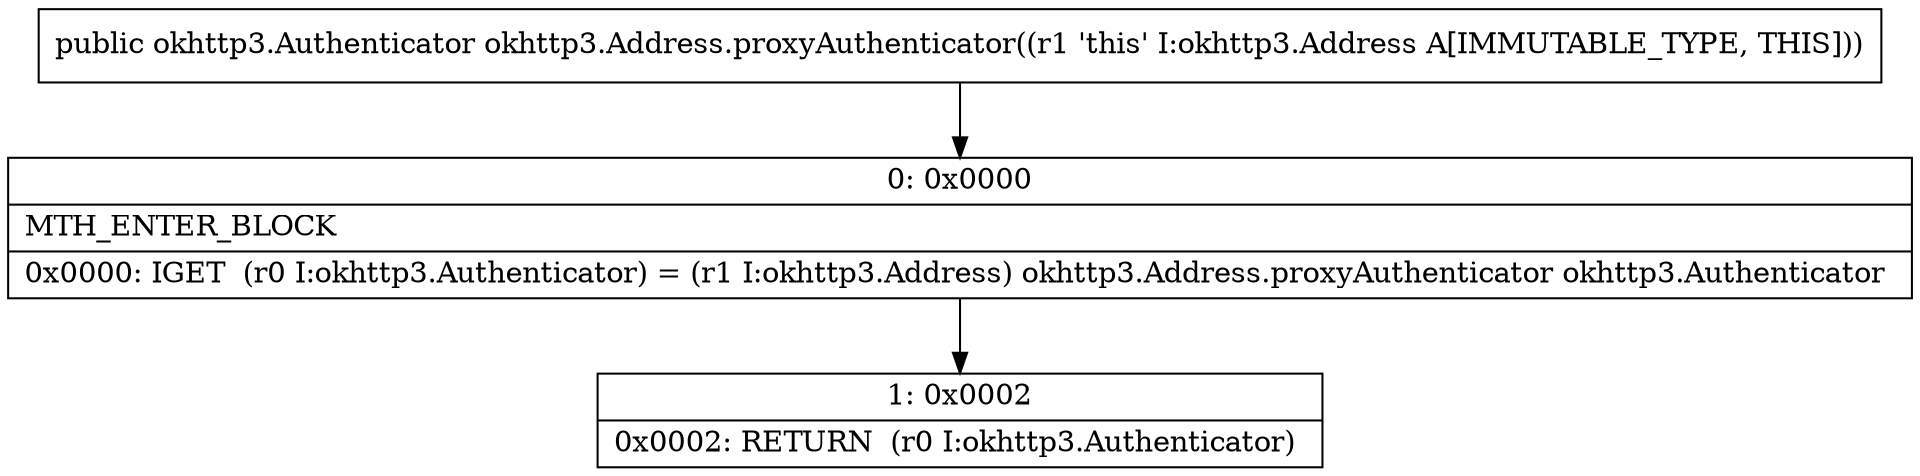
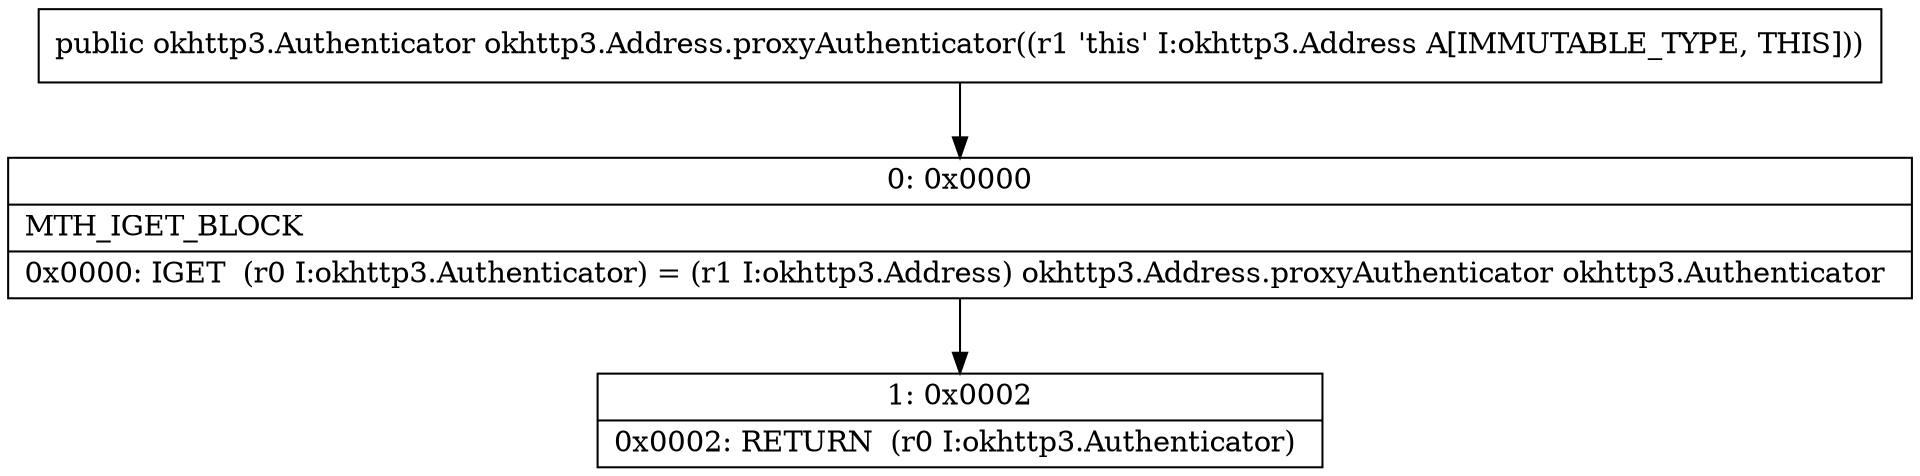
node "0: 0x0000": text "MTH_ENTER_BLOCK" -> "MTH_IGET_BLOCK"
